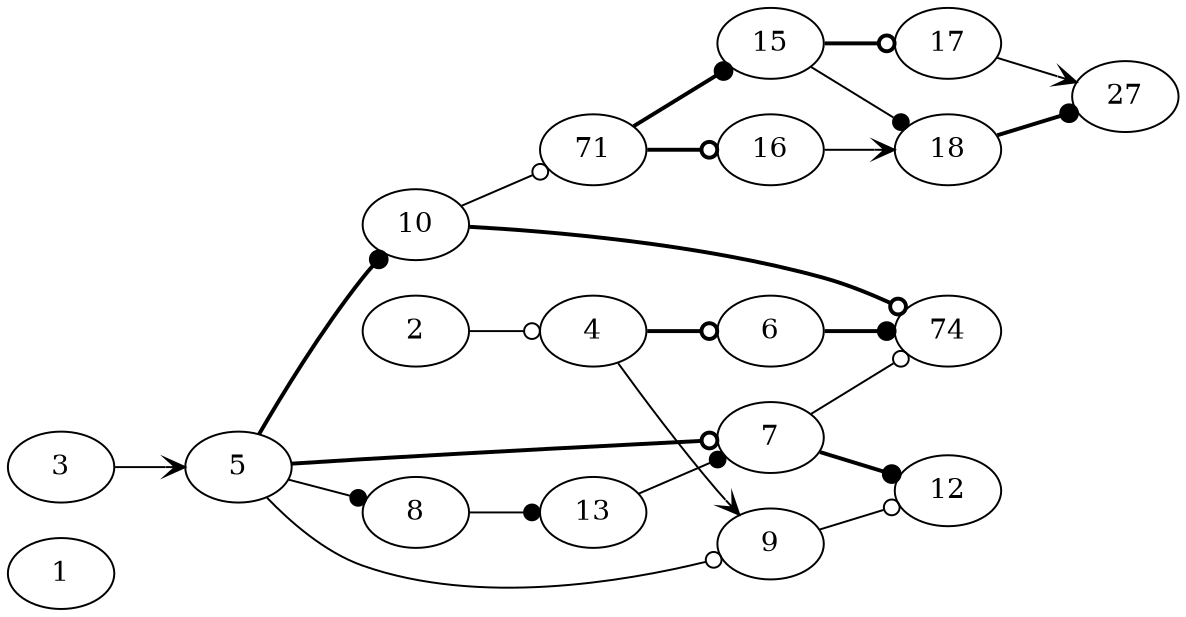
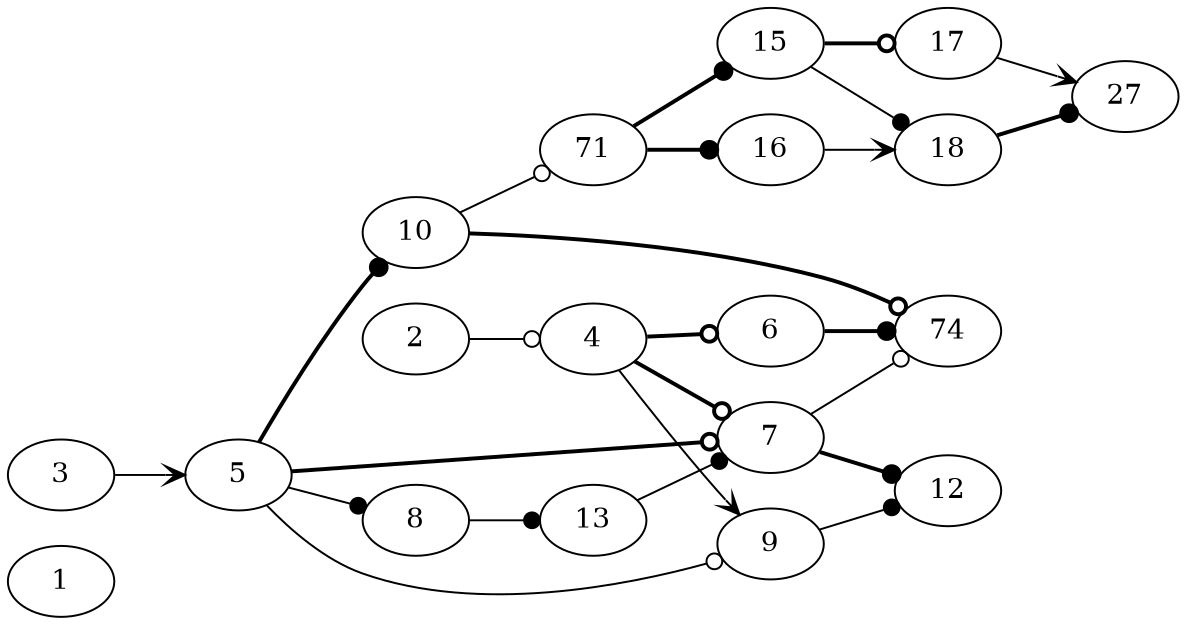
edge "71" -> "16": arrowhead odot -> dot
edge "4" -> "7": added
edge "9" -> "12": arrowhead odot -> dot
